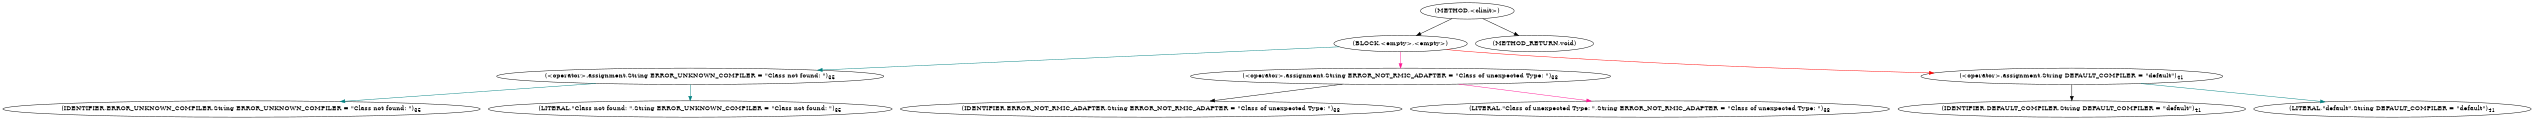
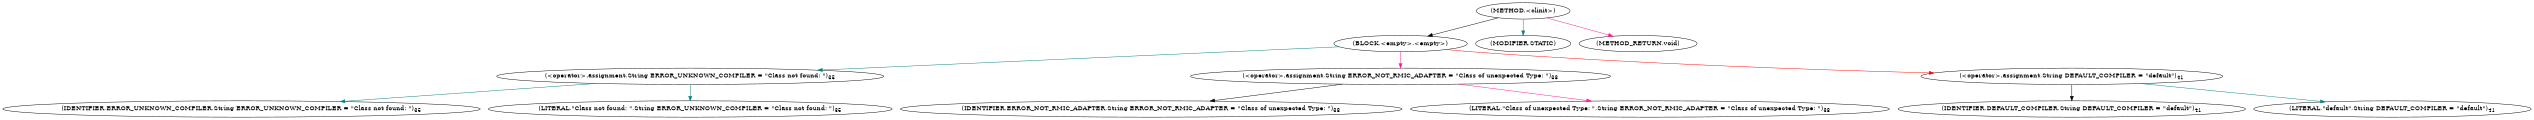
edge "(METHOD,<clinit>)" -> "(METHOD_RETURN,void)": color black -> deeppink
node "(MODIFIER,STATIC)": added
